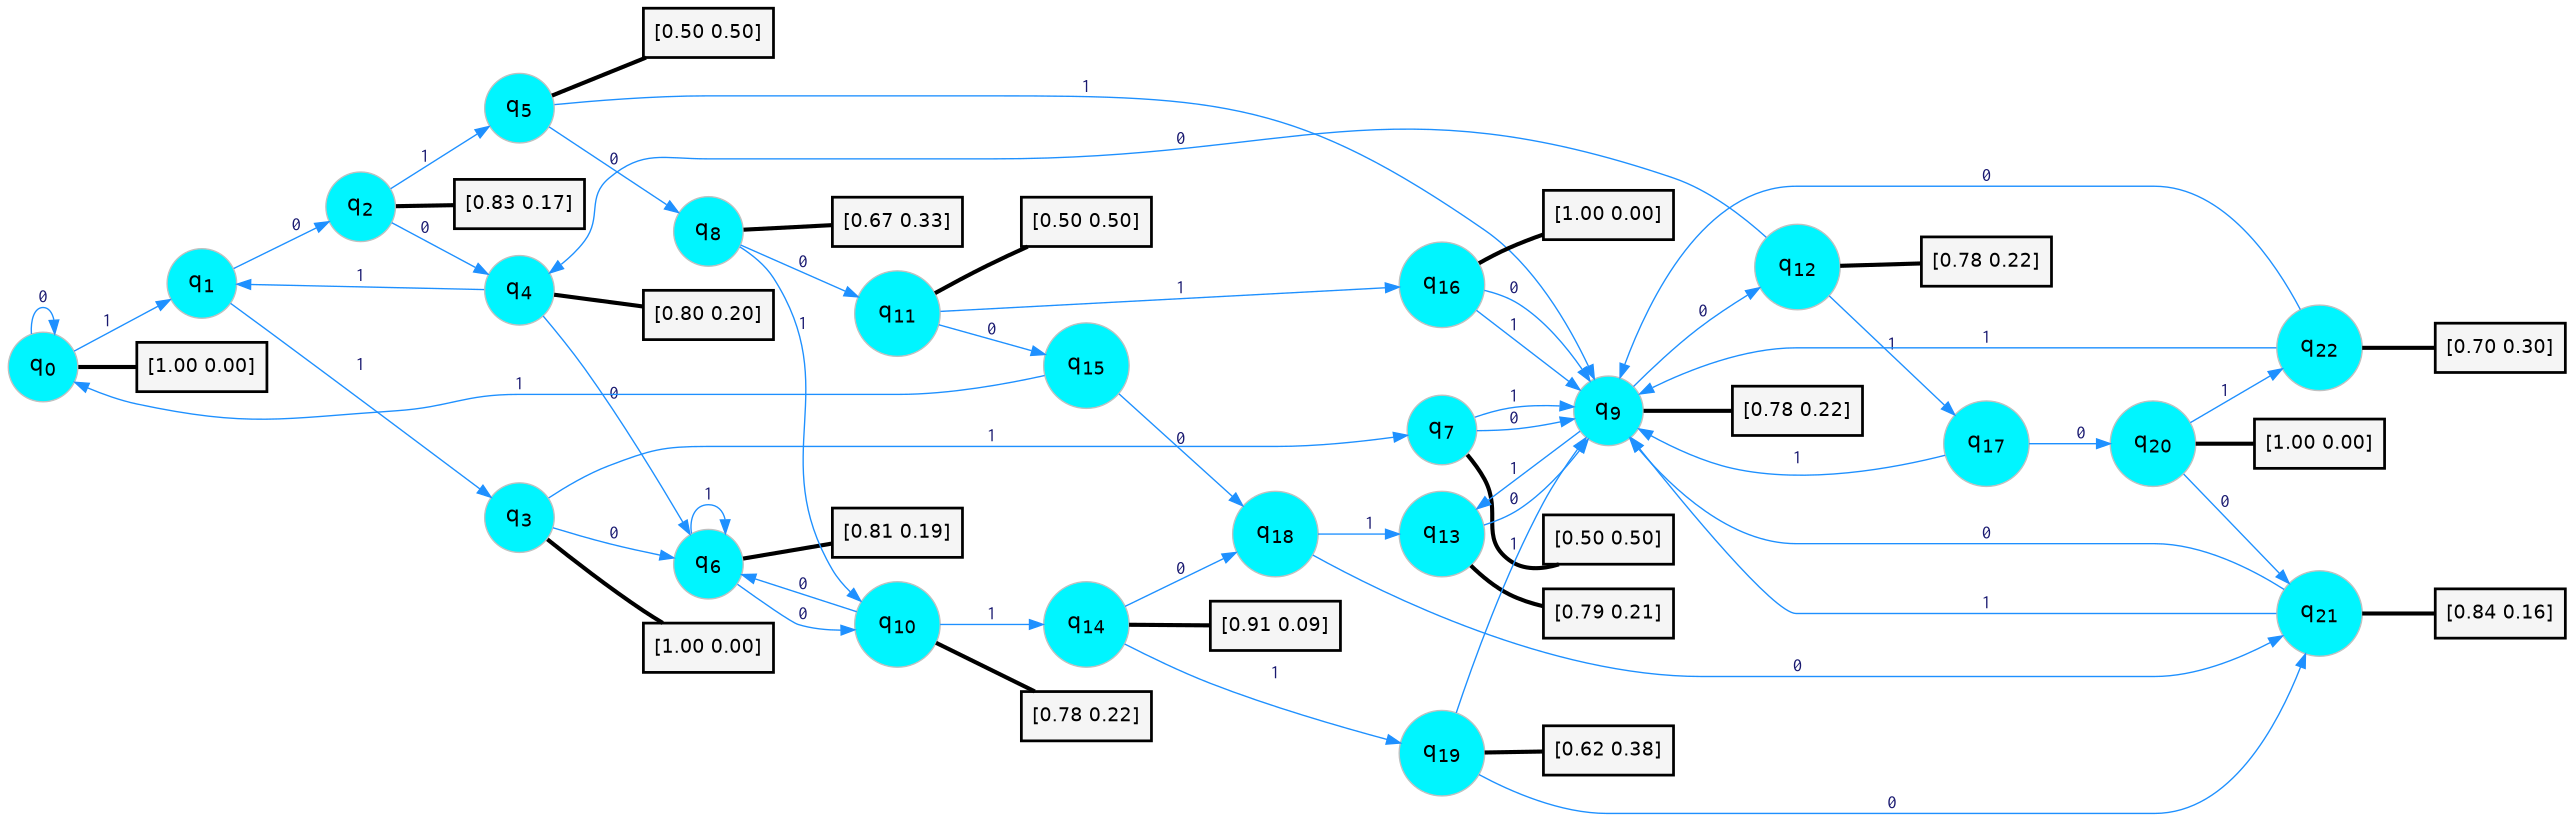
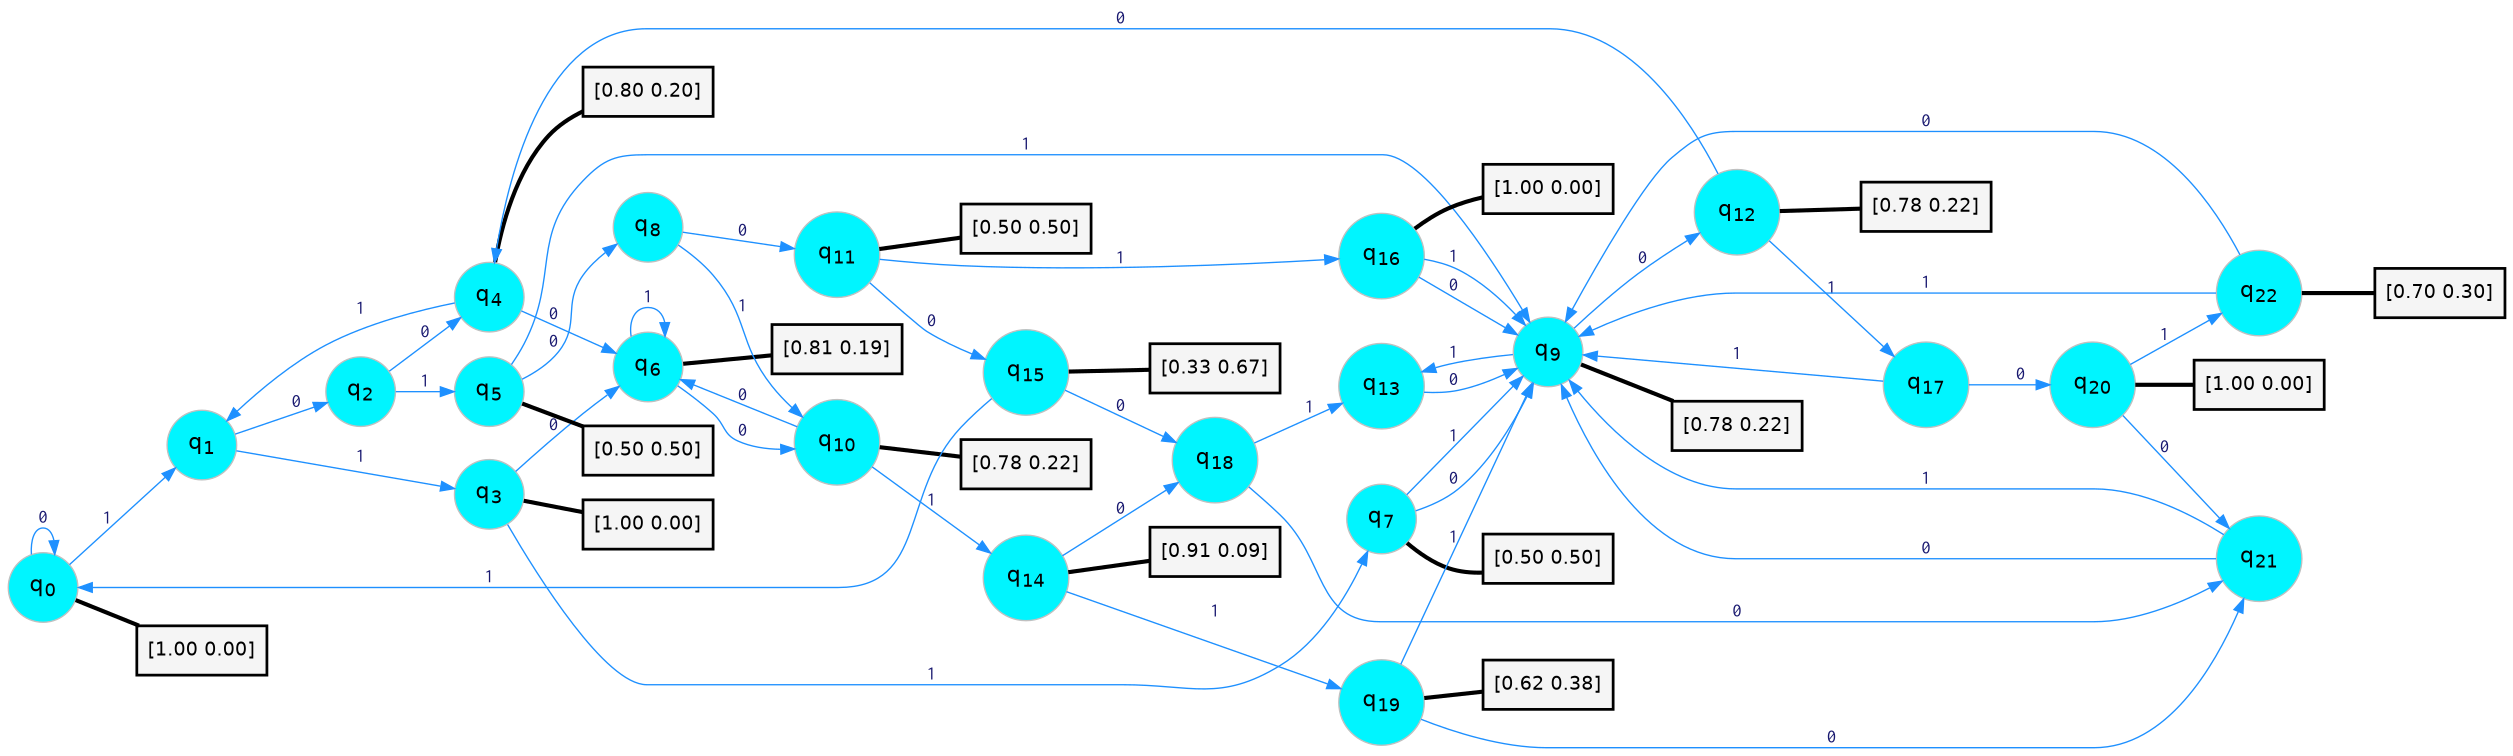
node "[0.83 0.17]": removed
node "[0.67 0.33]": removed
node "[0.33 0.67]": added
node "[0.79 0.21]": removed
node "[0.84 0.16]": removed
